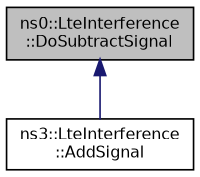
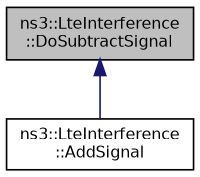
node "ns0::LteInterference ::DoSubtractSignal": label "ns0::LteInterference ::DoSubtractSignal" -> "ns3::LteInterference ::DoSubtractSignal"
